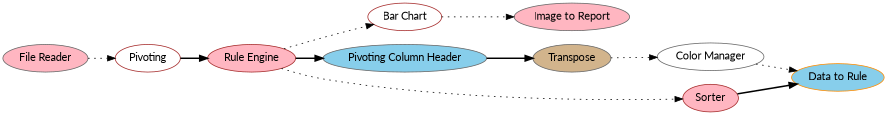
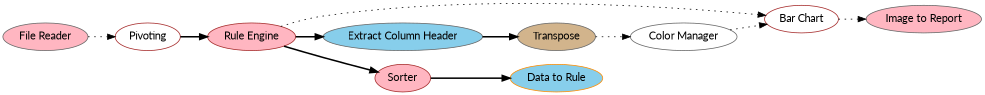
node "Pivoting Column Header": label "Pivoting Column Header" -> "Extract Column Header"
edge "Color Manager" -> "Data to Rule": now "Color Manager" -> "Bar Chart"
edge "Rule Engine" -> "Sorter": style dotted -> bold
